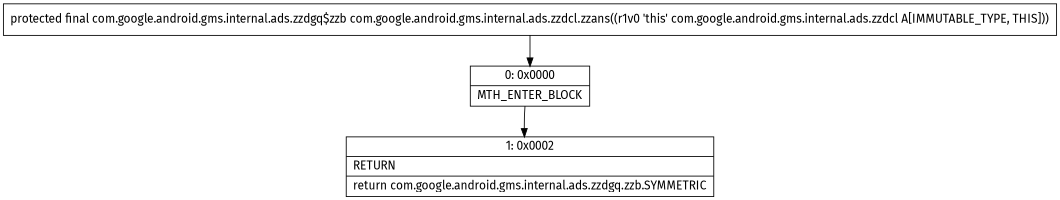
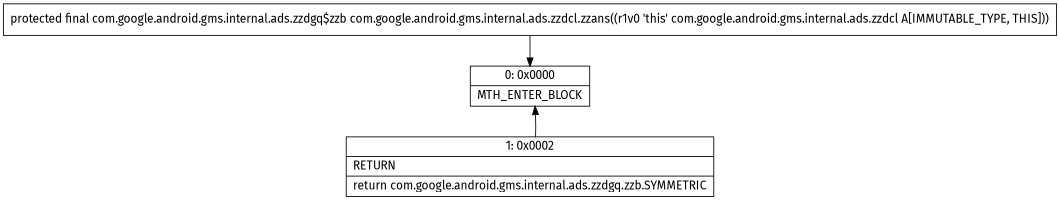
edge "0: 0x0000" -> "1: 0x0002": reversed
